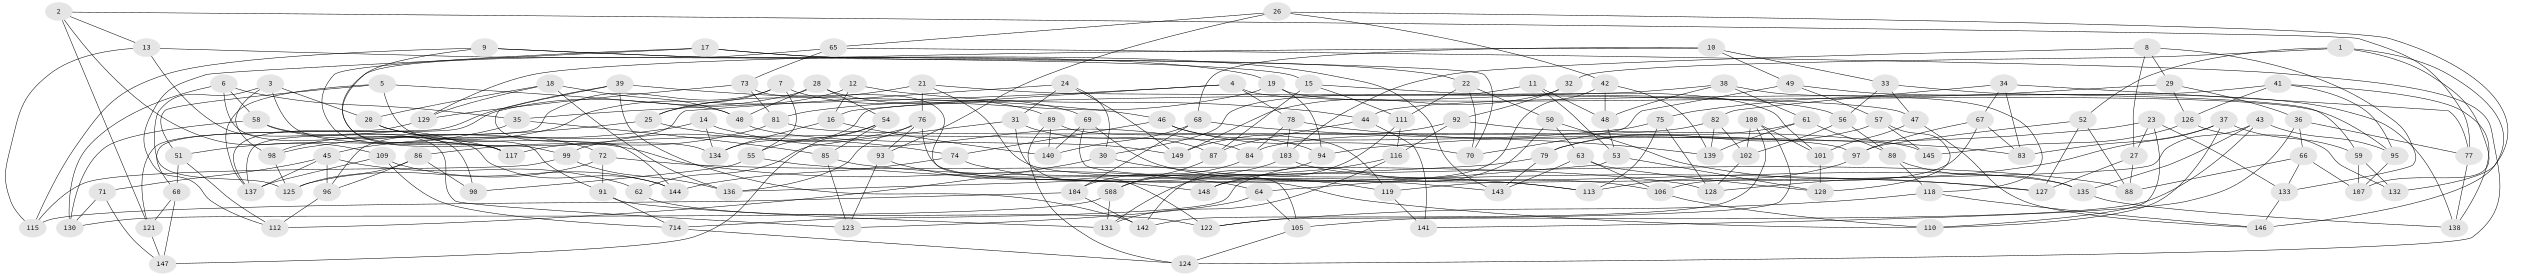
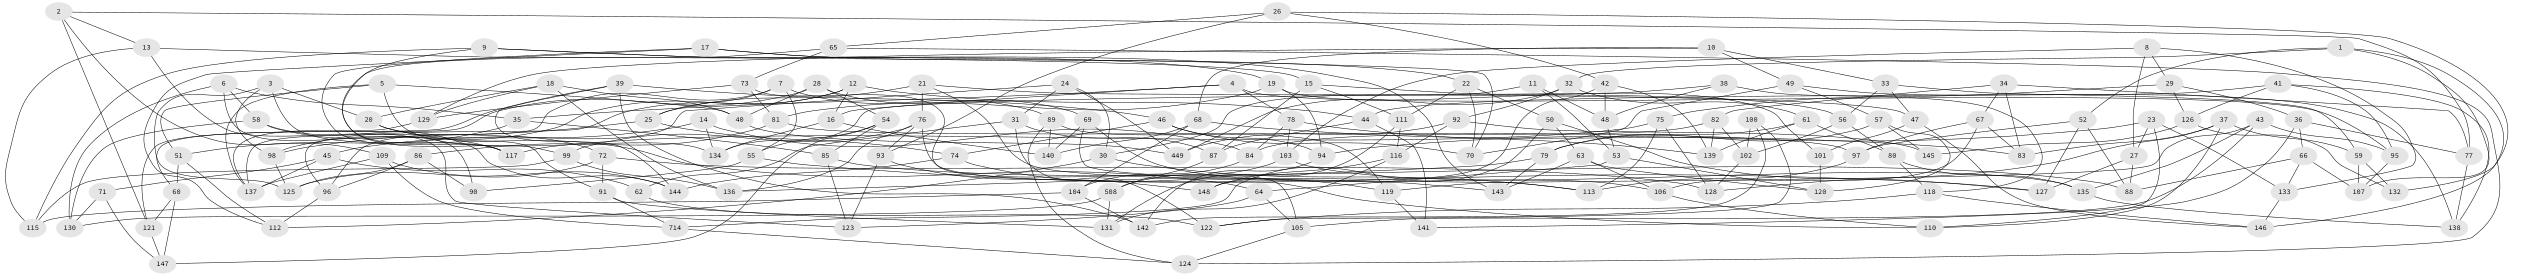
edge "38" -- "61": now "32" -- "61"
edge "100" -- "101": removed
node "149": label "149" -> "449"
edge "45" -- "96": now "12" -- "96"
